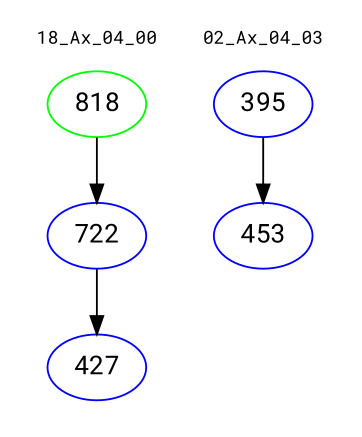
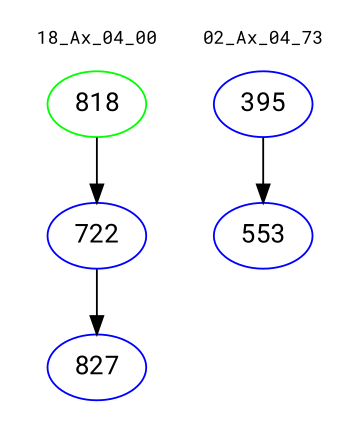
cluster "02_Ax_04_03": label "02_Ax_04_03" -> "02_Ax_04_73"
node "453": label "453" -> "553"
node "427": label "427" -> "827"
